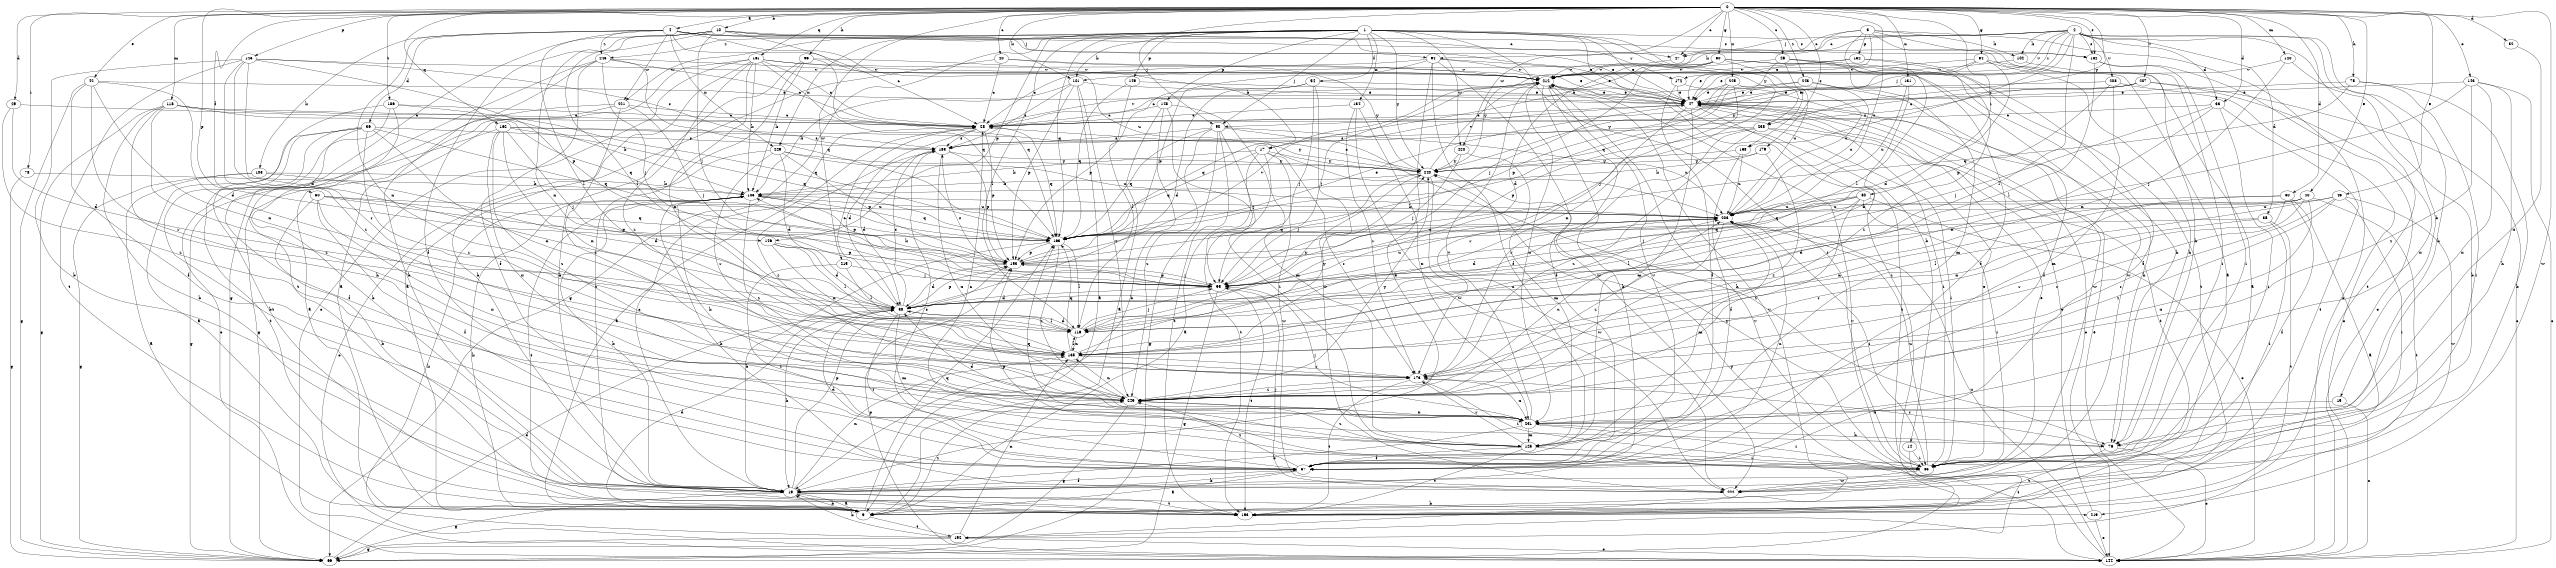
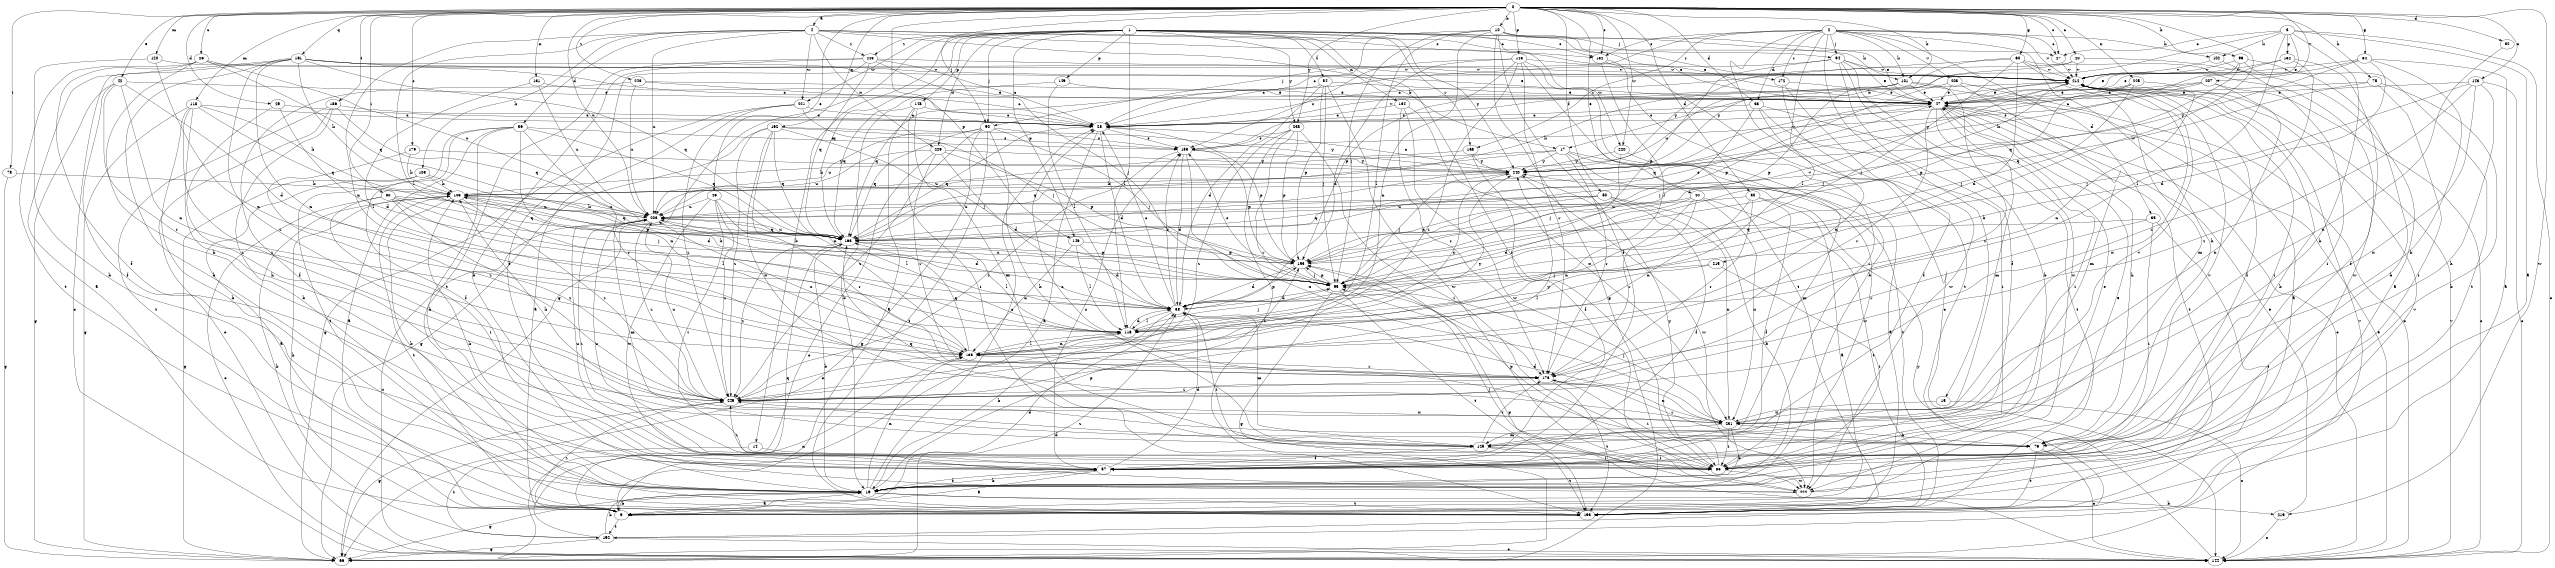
edge "54" -> "163": added, label "q"
edge "105" -> "153": reversed
